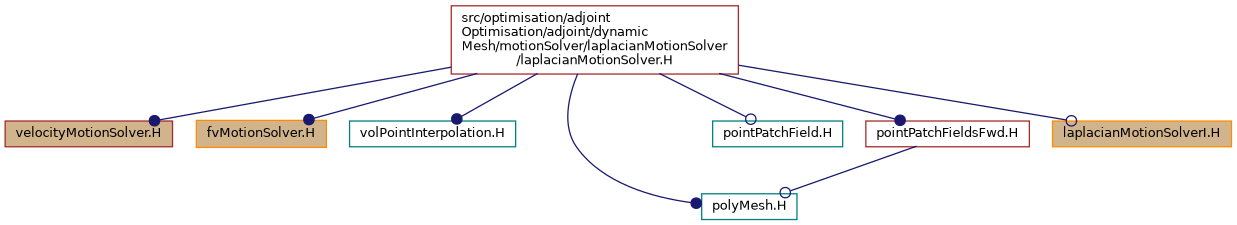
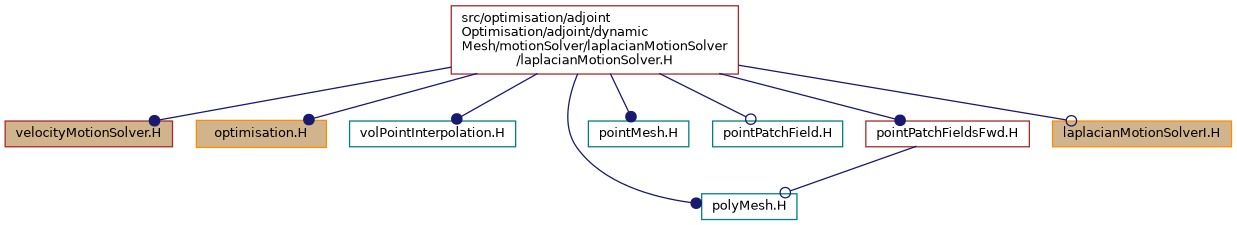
node "fvMotionSolver.H": label "fvMotionSolver.H" -> "optimisation.H"
node "pointMesh.H": added
